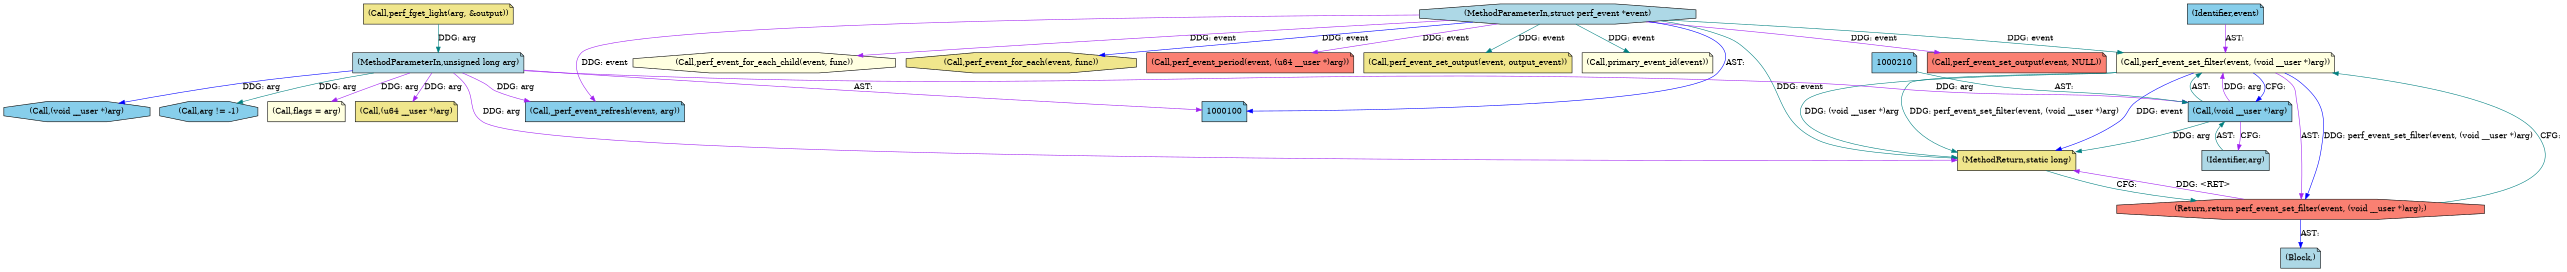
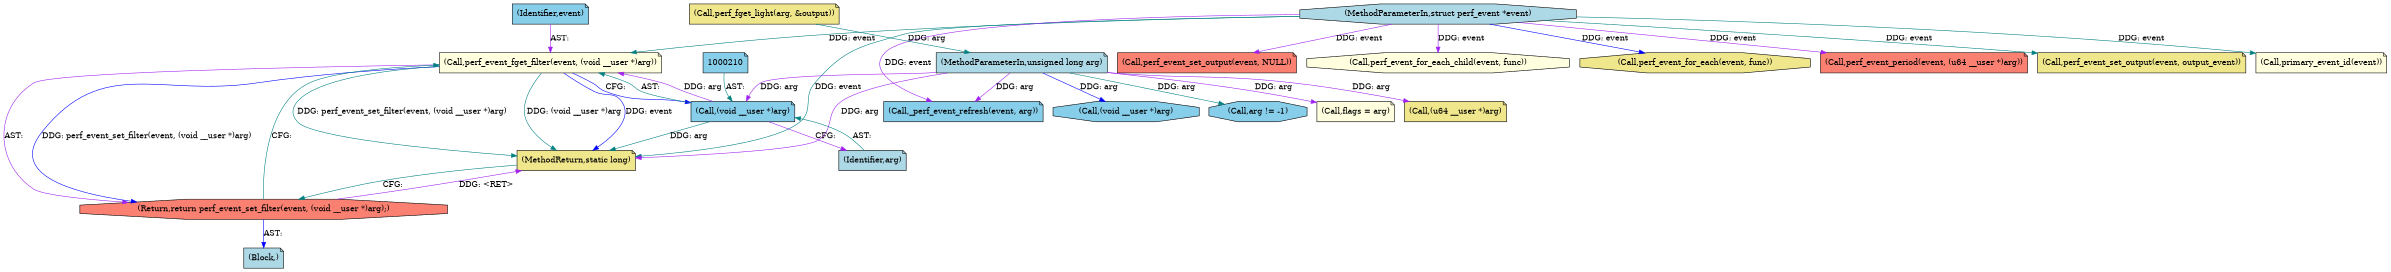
node "(Call,perf_event_set_filter(event, (void __user *)arg))": label "(Call,perf_event_set_filter(event, (void __user *)arg))" -> "(Call,perf_event_fget_filter(event, (void __user *)arg))"
node "1000100": removed
